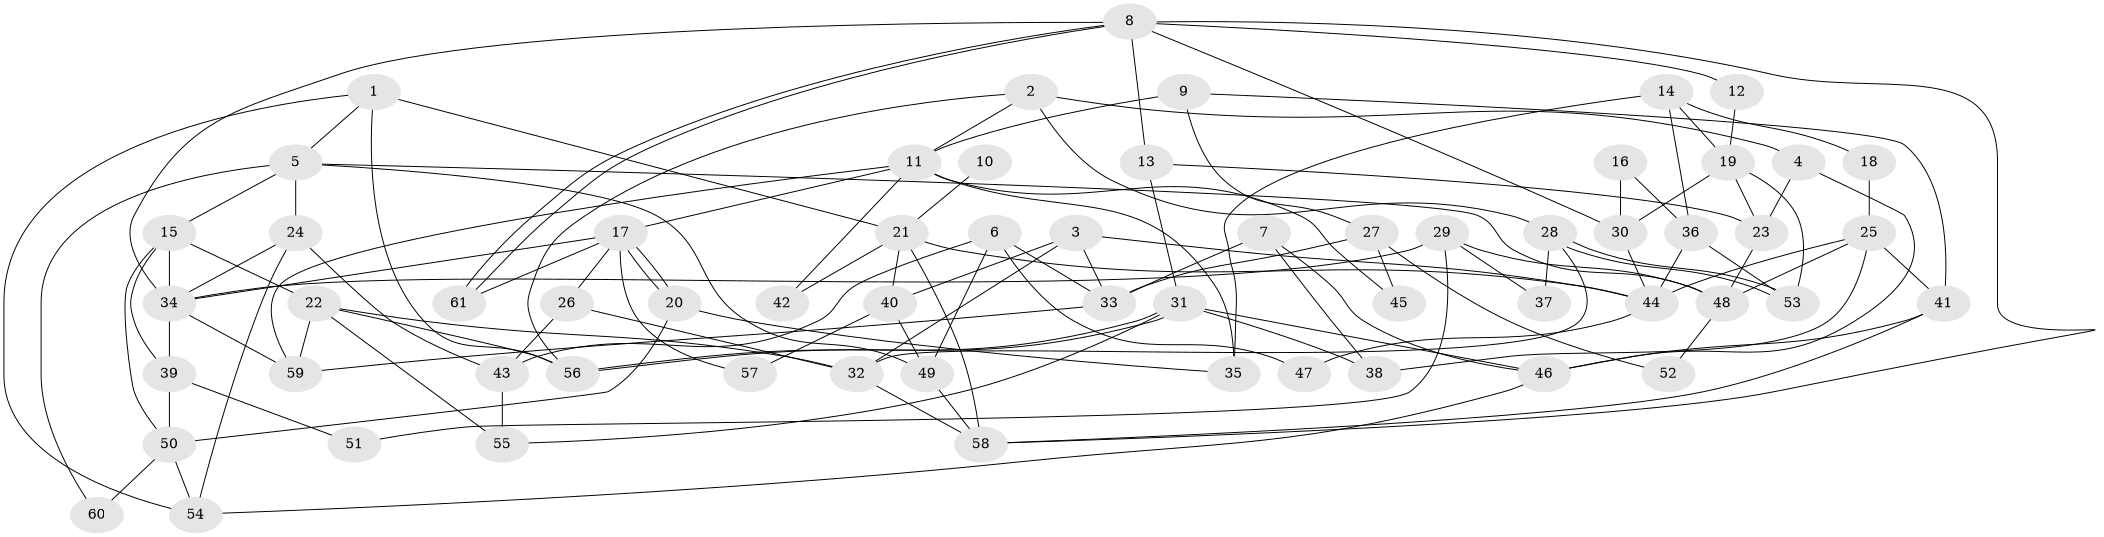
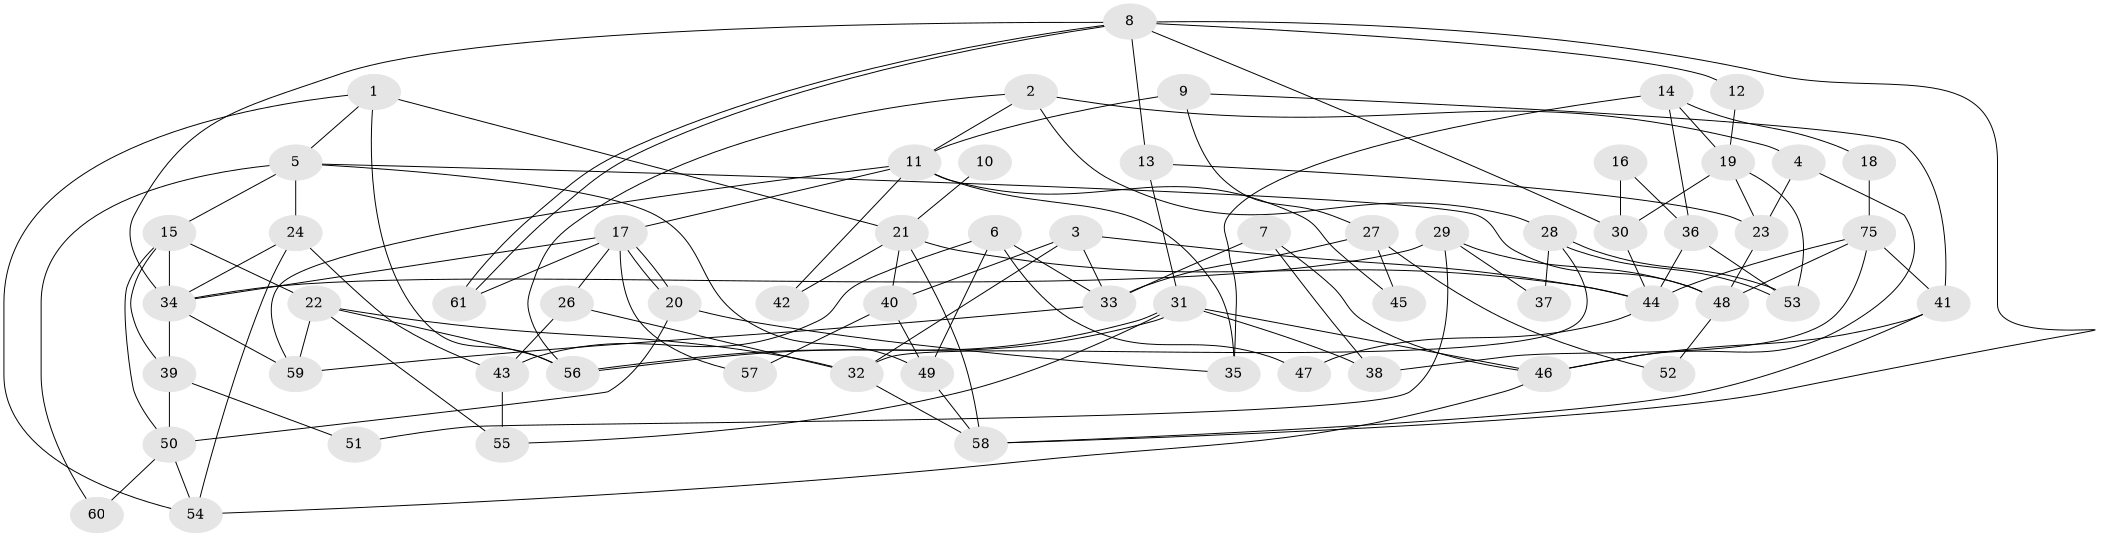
node "25": label "25" -> "75"
